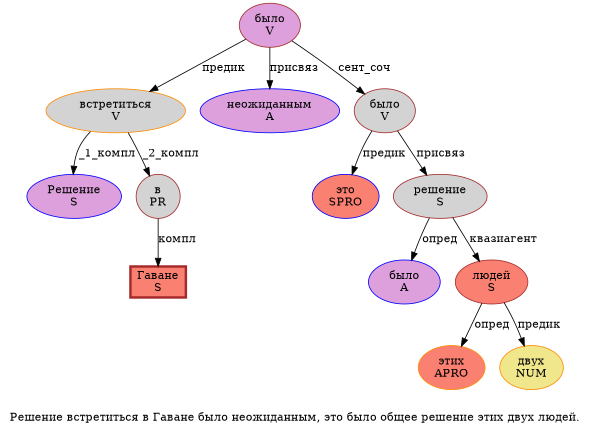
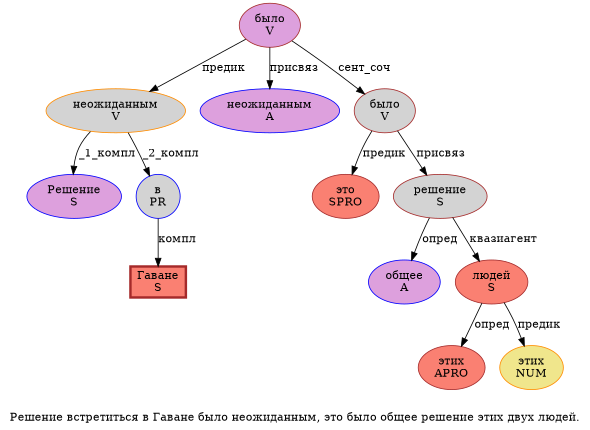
node "встретиться V": label "встретиться V" -> "неожиданным V"
node "в PR": color brown -> blue
node "это SPRO": color blue -> brown
node "было A": label "было A" -> "общее A"
node "этих APRO": color darkorange -> brown
node "двух NUM": label "двух NUM" -> "этих NUM"
